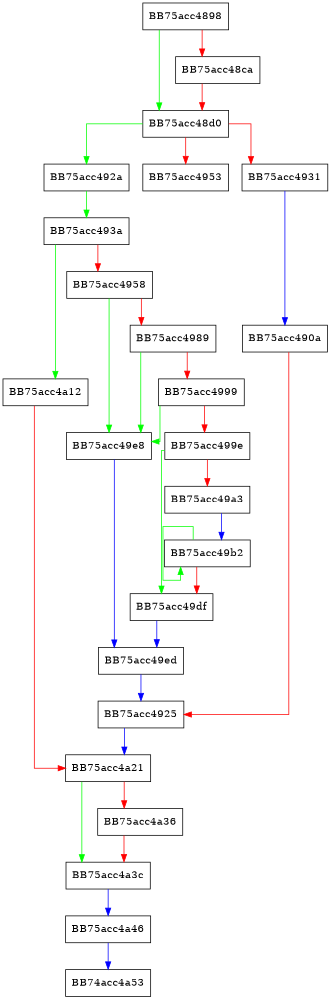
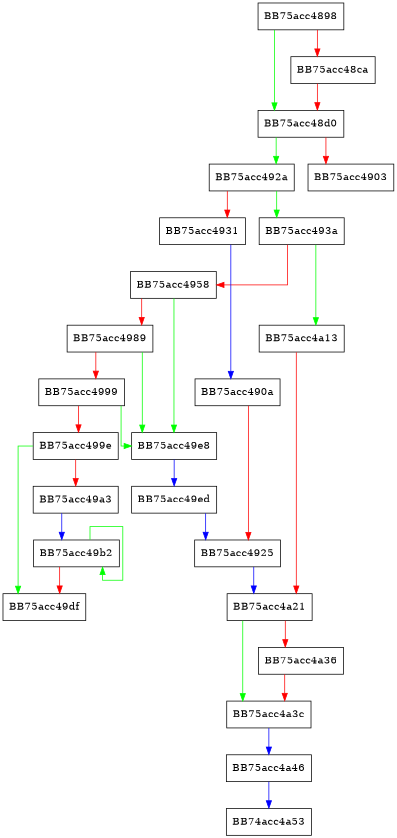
edge "BB75acc48d0" -> "BB75acc4931": now "BB75acc492a" -> "BB75acc4931"
node "BB75acc4953": label "BB75acc4953" -> "BB75acc4903"
node "BB75acc4a12": label "BB75acc4a12" -> "BB75acc4a13"
edge "BB75acc49df" -> "BB75acc49ed": removed
